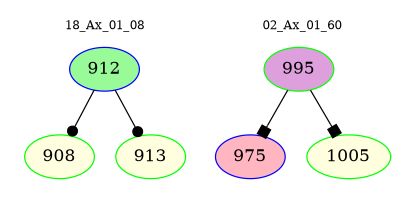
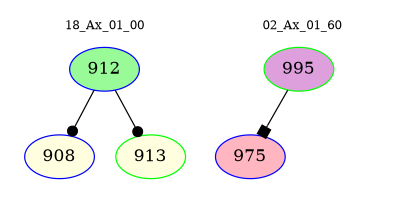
cluster "18_Ax_01_08": label "18_Ax_01_08" -> "18_Ax_01_00"
node "908": color green -> blue
node "1005": removed
